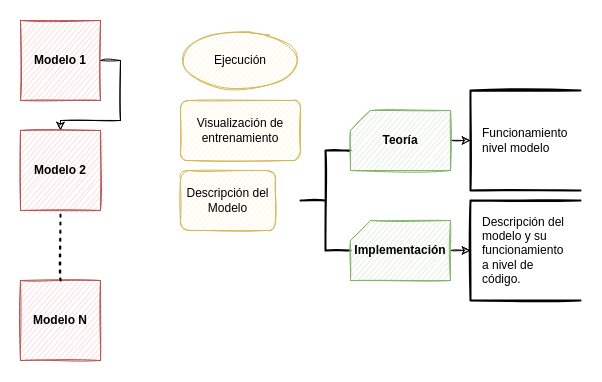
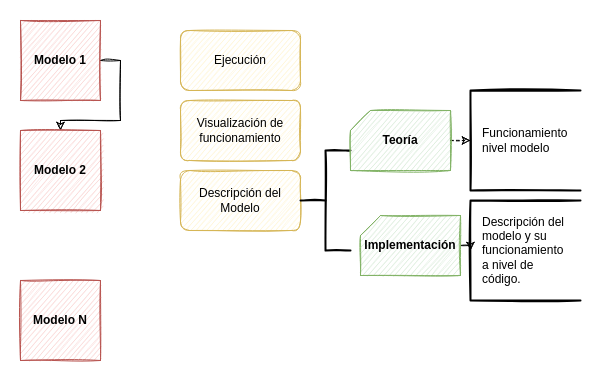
node "Ejecución": shape ellipse -> rounded rectangle
node "Visualización de entrenamiento": label "Visualización de entrenamiento" -> "Visualización de funcionamiento"
edge "Teoría" -> "Funcionamiento nivel modelo": style solid -> dashed
node "Descripción del Modelo": size 95x60 -> 120x60
edge "Modelo 2" -- "Modelo N": removed
node "Implementación": moved (401, 251) -> (411, 246)
